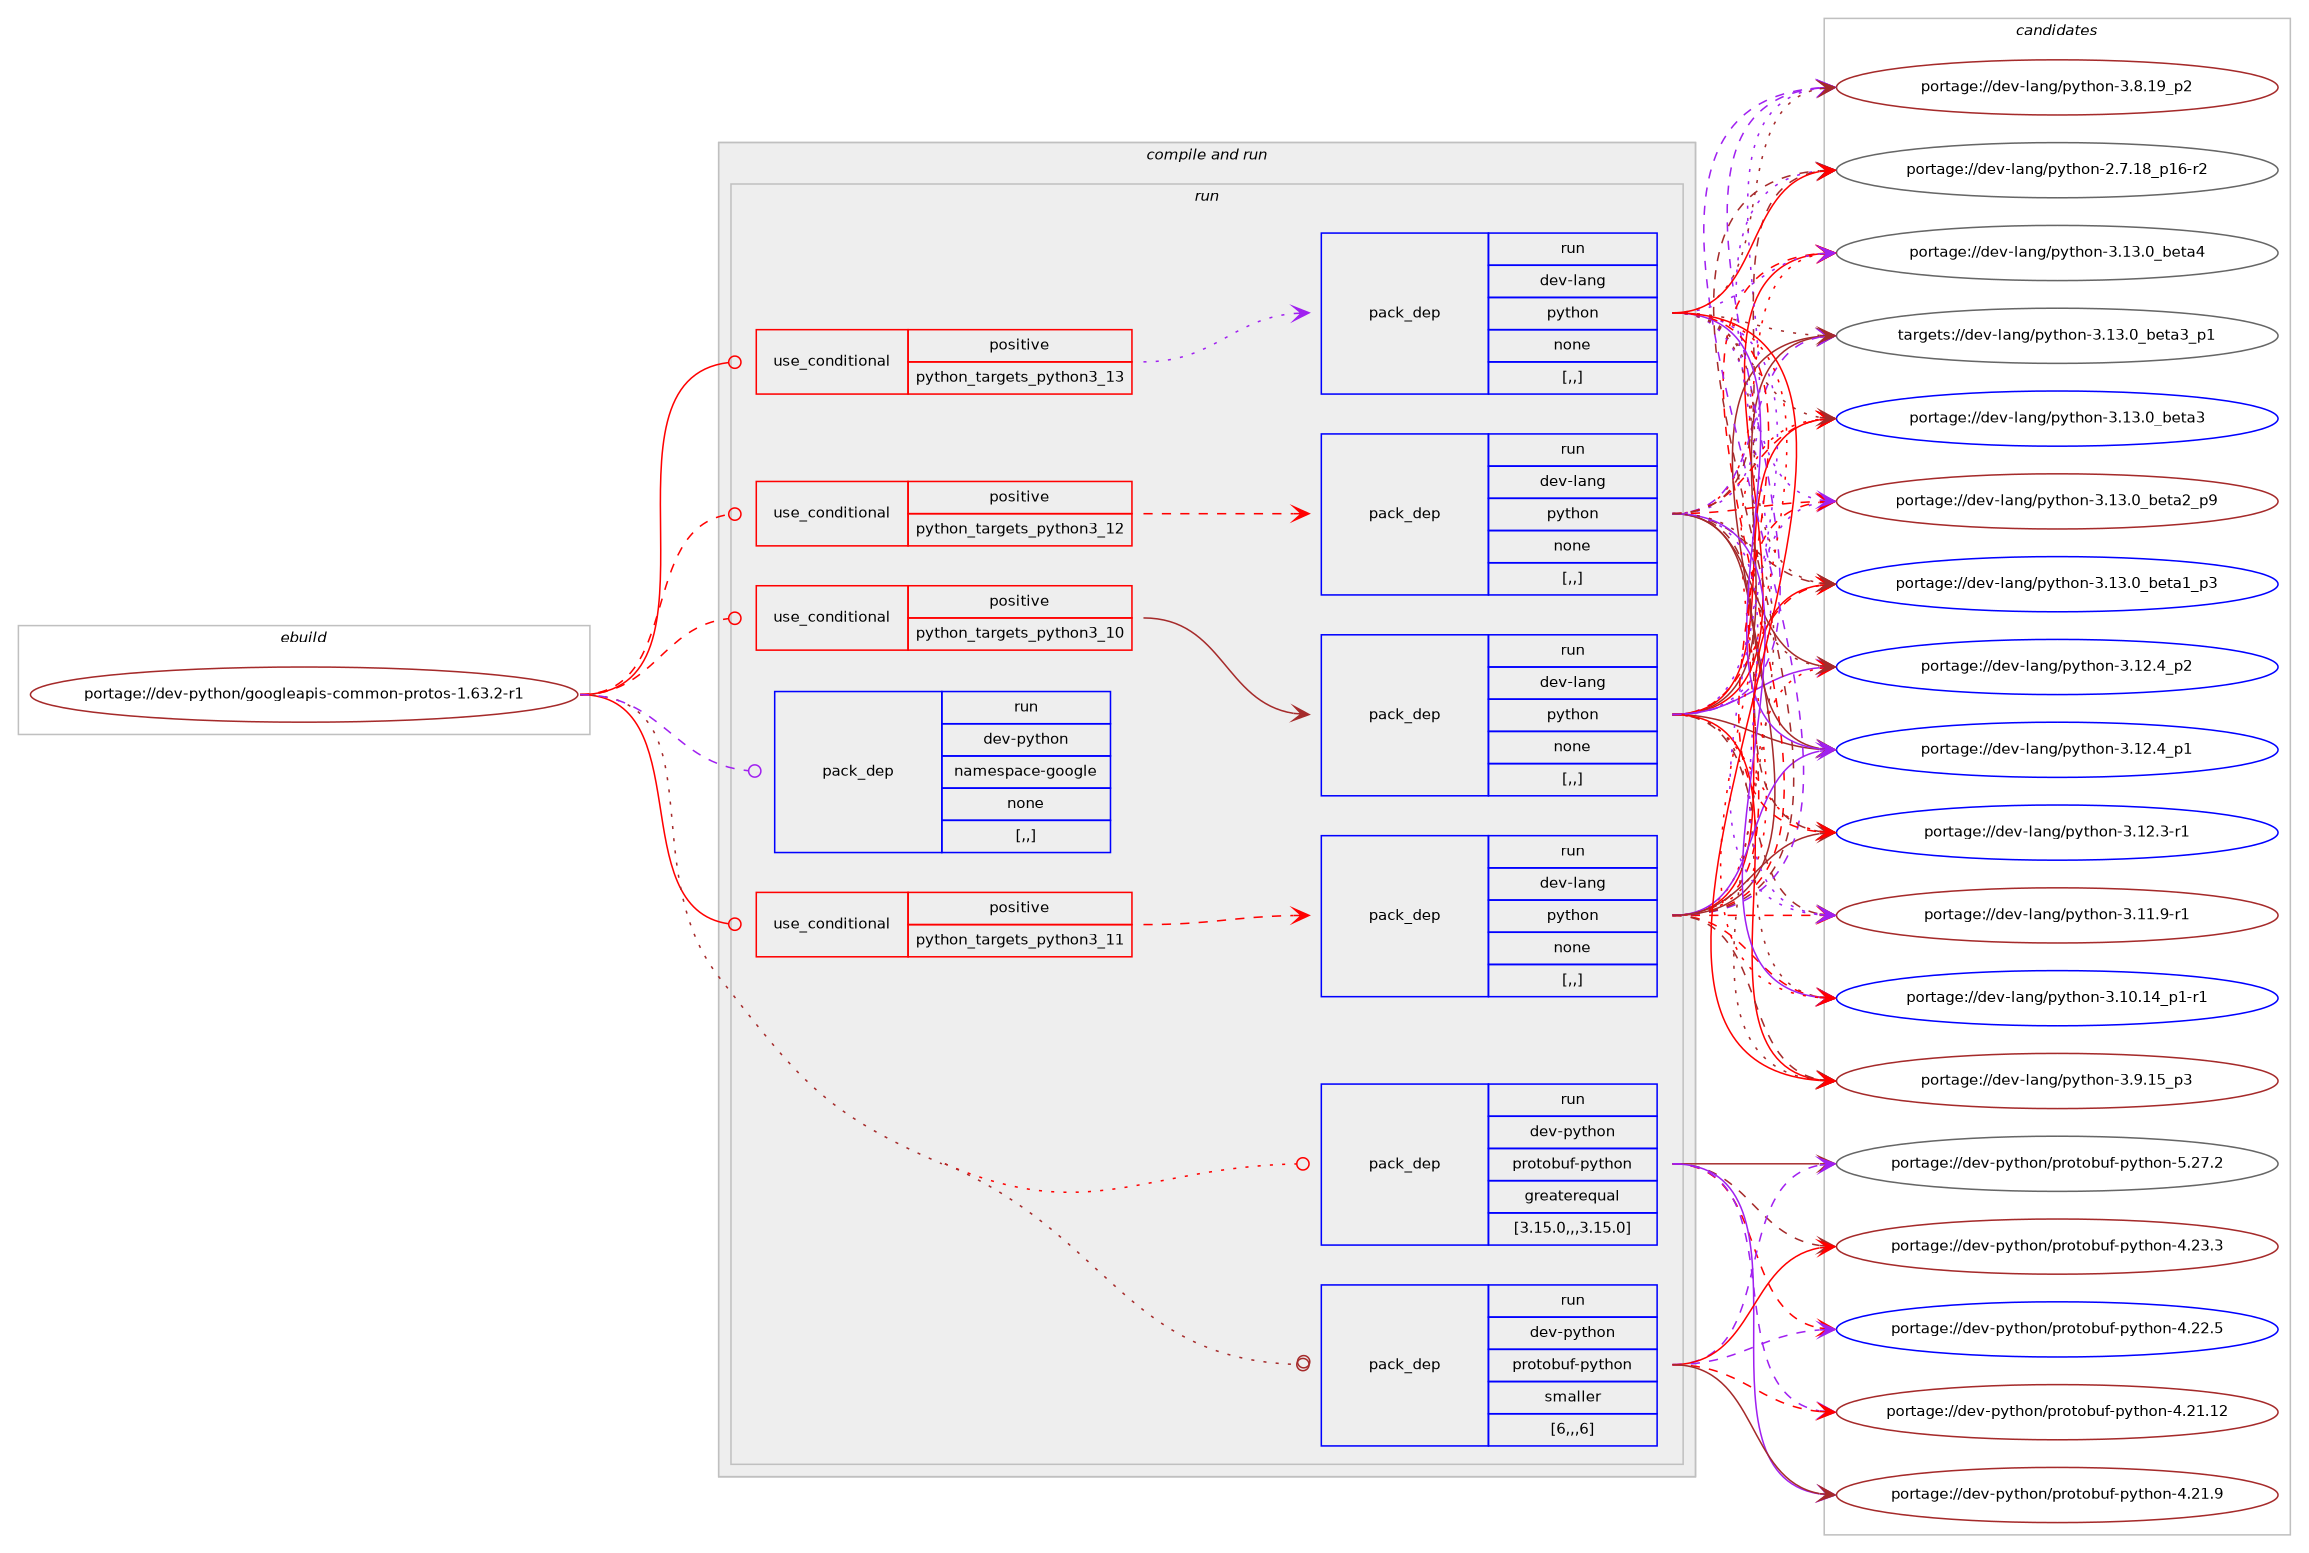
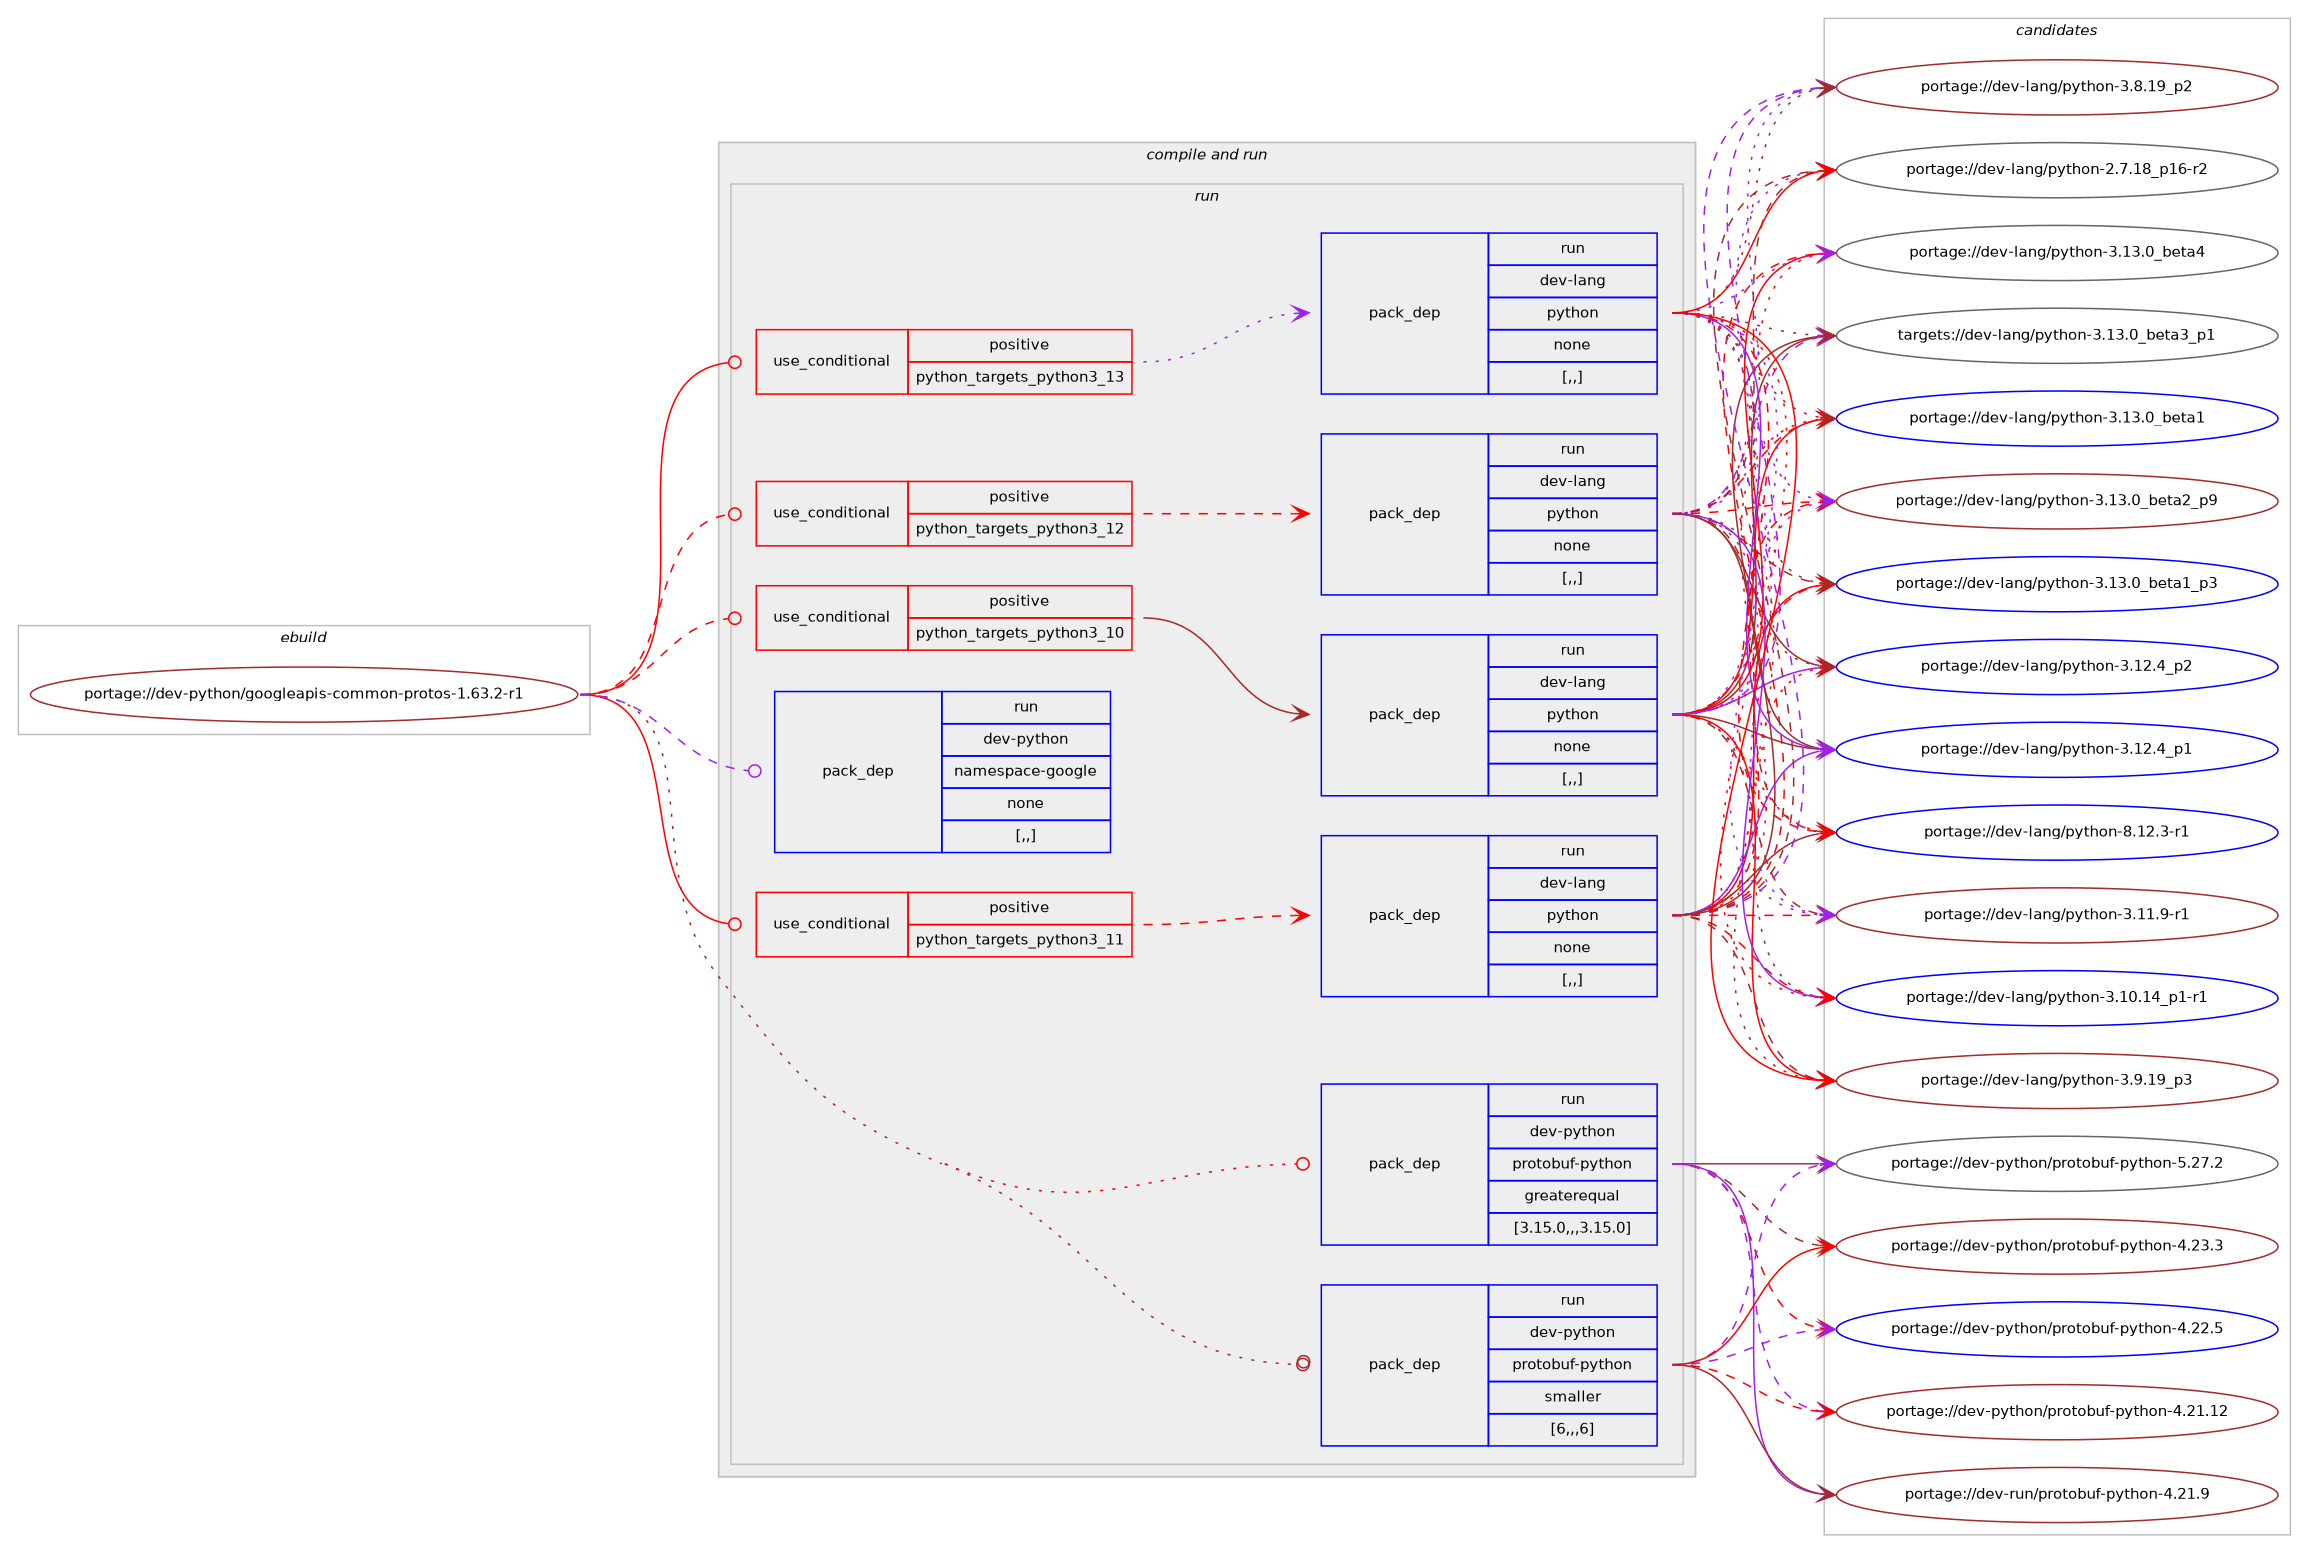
node "portage://dev-lang/python-3.13.0_beta3": label "portage://dev-lang/python-3.13.0_beta3" -> "portage://dev-lang/python-3.13.0_beta1"
node "portage://dev-lang/python-3.12.3-r1": label "portage://dev-lang/python-3.12.3-r1" -> "portage://dev-lang/python-8.12.3-r1"
node "portage://dev-lang/python-3.9.15_p3": label "portage://dev-lang/python-3.9.15_p3" -> "portage://dev-lang/python-3.9.19_p3"
node "portage://dev-python/protobuf-python-4.21.9": label "portage://dev-python/protobuf-python-4.21.9" -> "portage://dev-run/protobuf-python-4.21.9"
